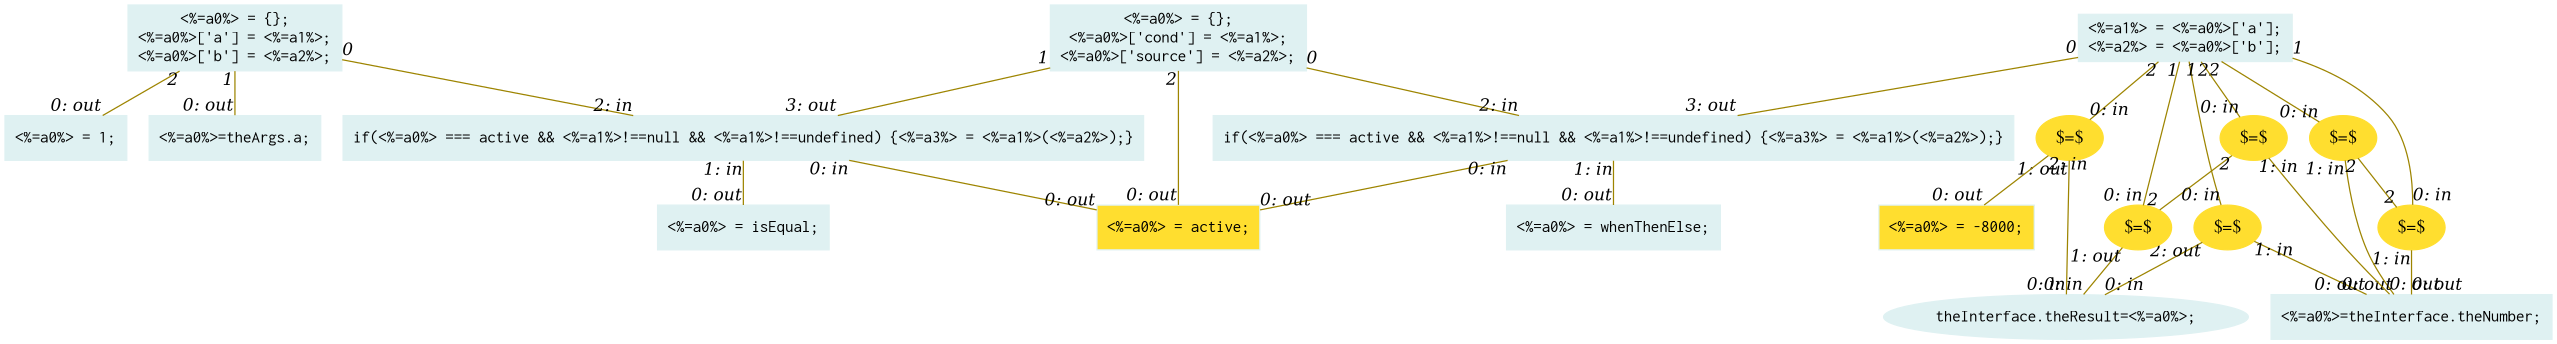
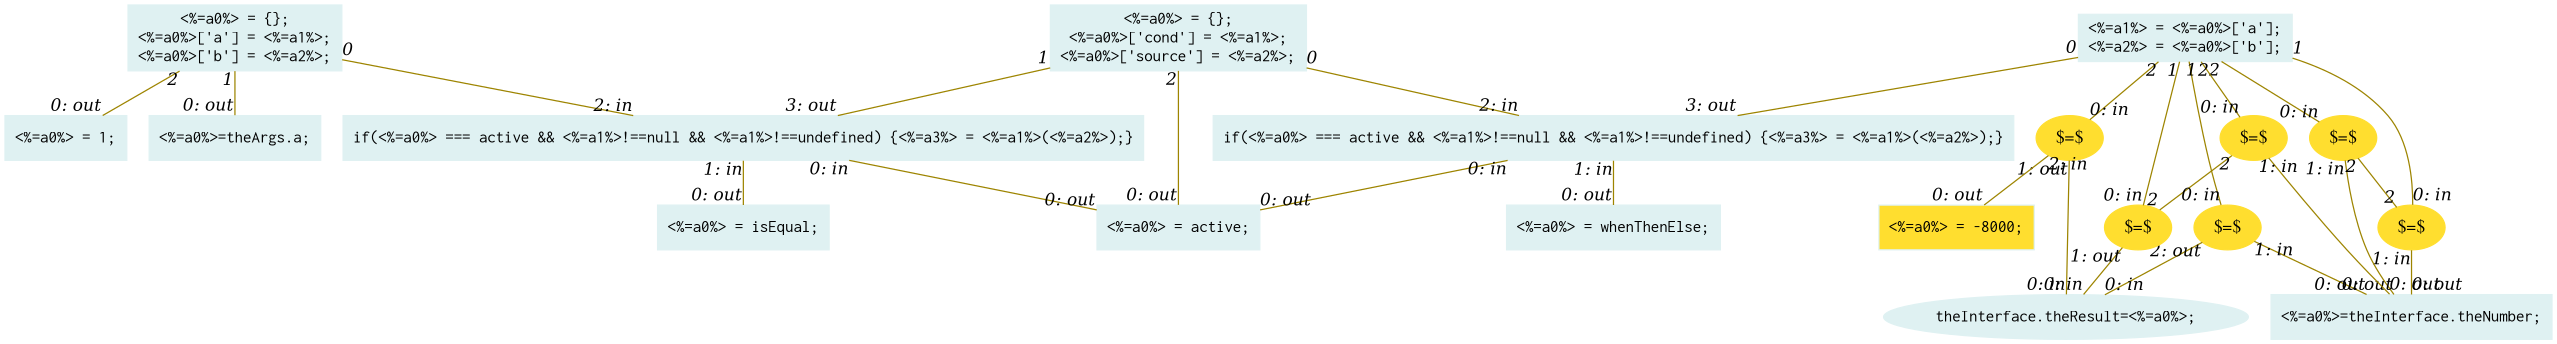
node "<%=a0%> = active;": fillcolor #ffde2f -> #dff1f2
